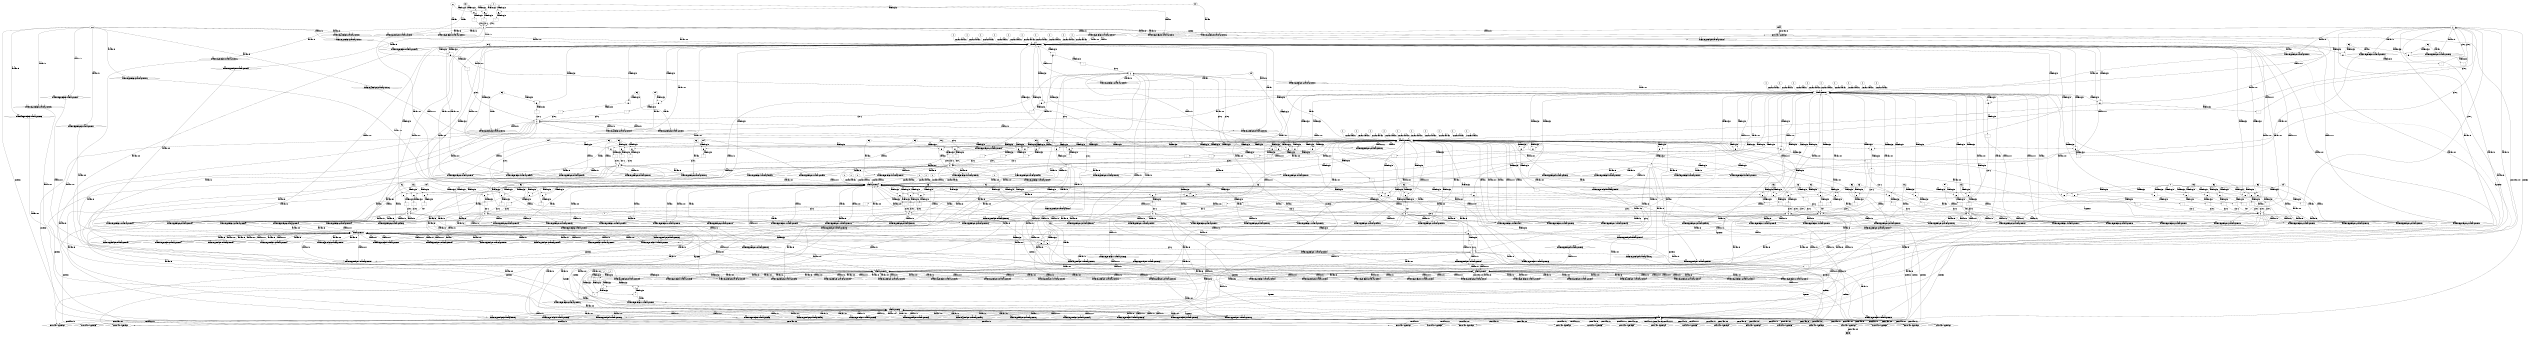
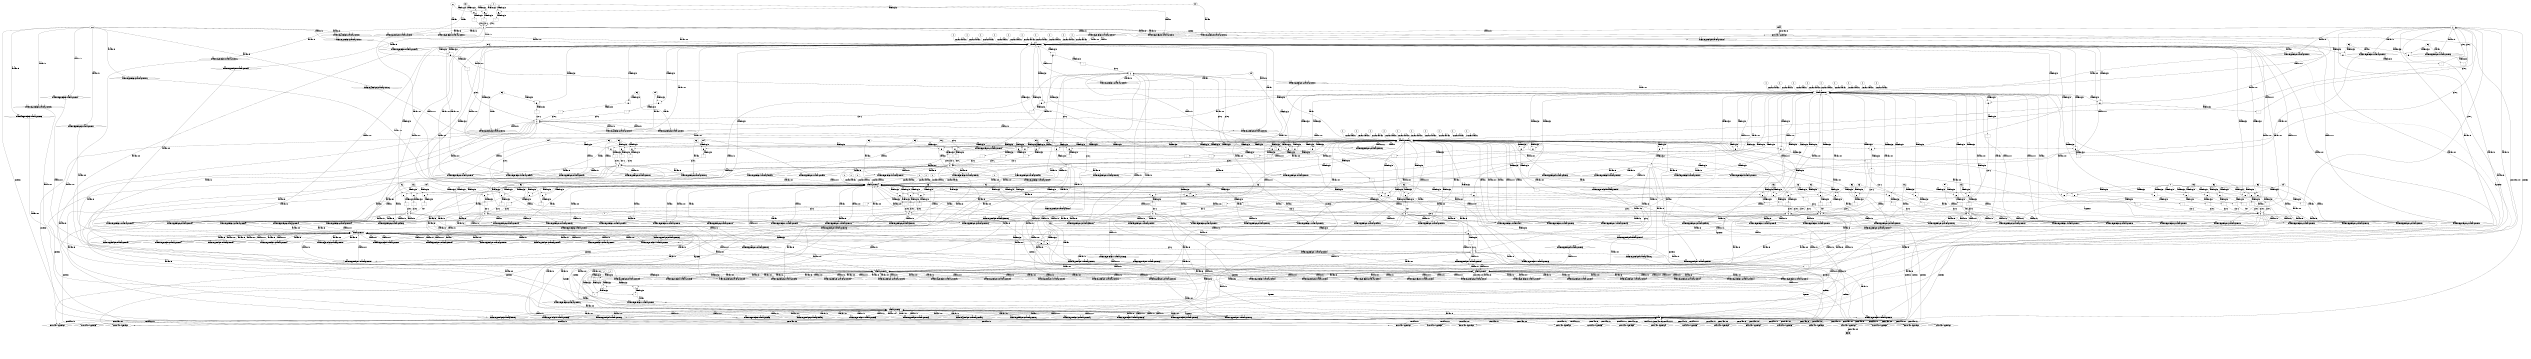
edge "state_argument_6" -> "DataFowHyperEdge_18_state_argument_6": now "state_argument_6" -> "DataFowHyperEdge_17_state_argument_1"
